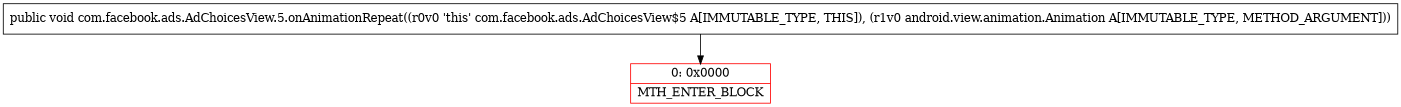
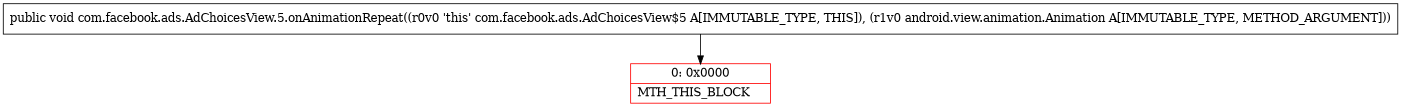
node "0: 0x0000": text "MTH_ENTER_BLOCK" -> "MTH_THIS_BLOCK"
